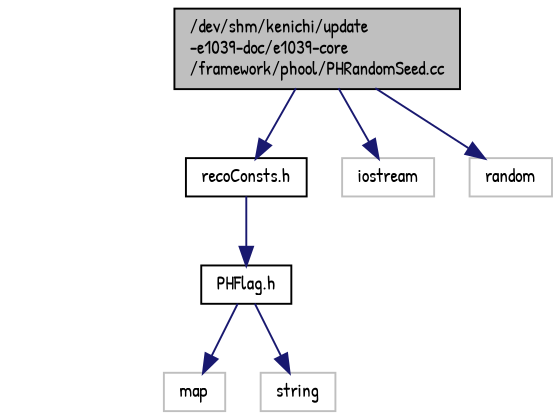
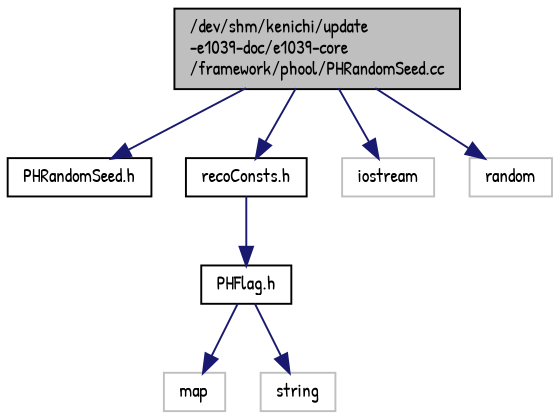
node "PHRandomSeed.h": added
